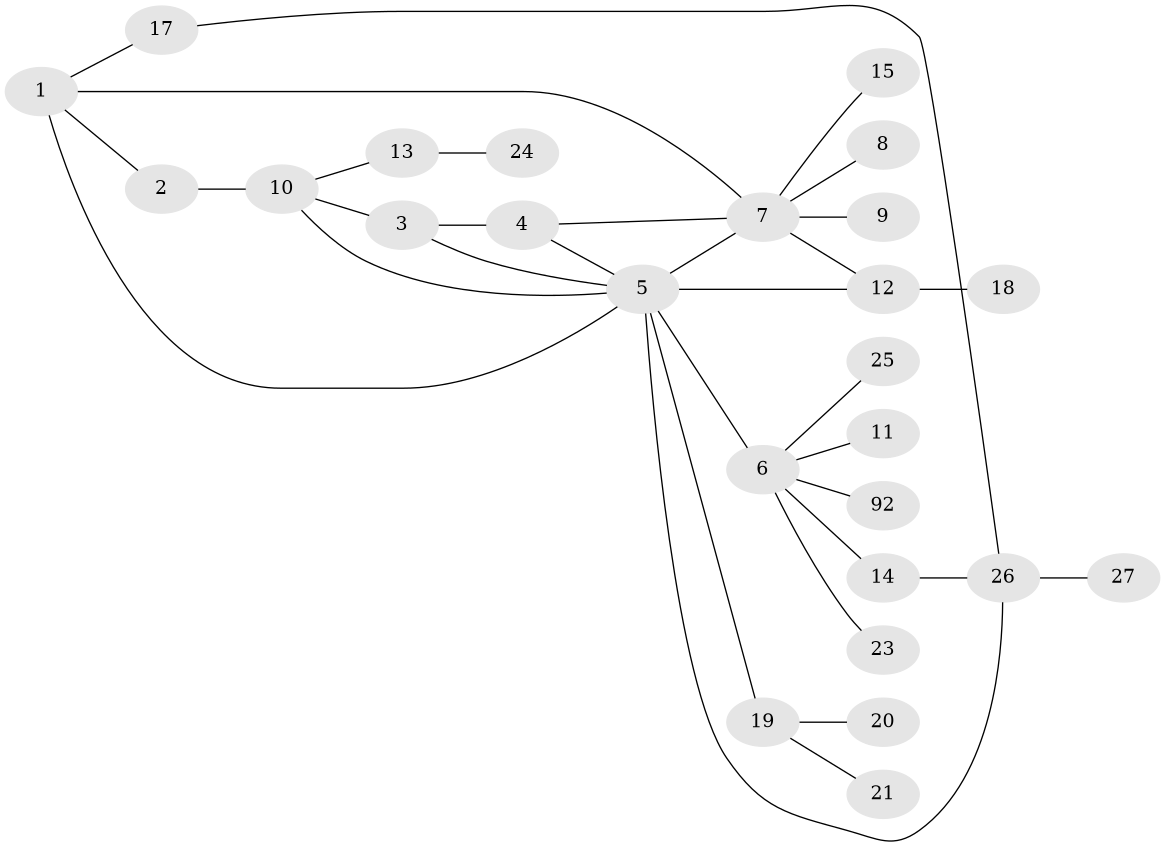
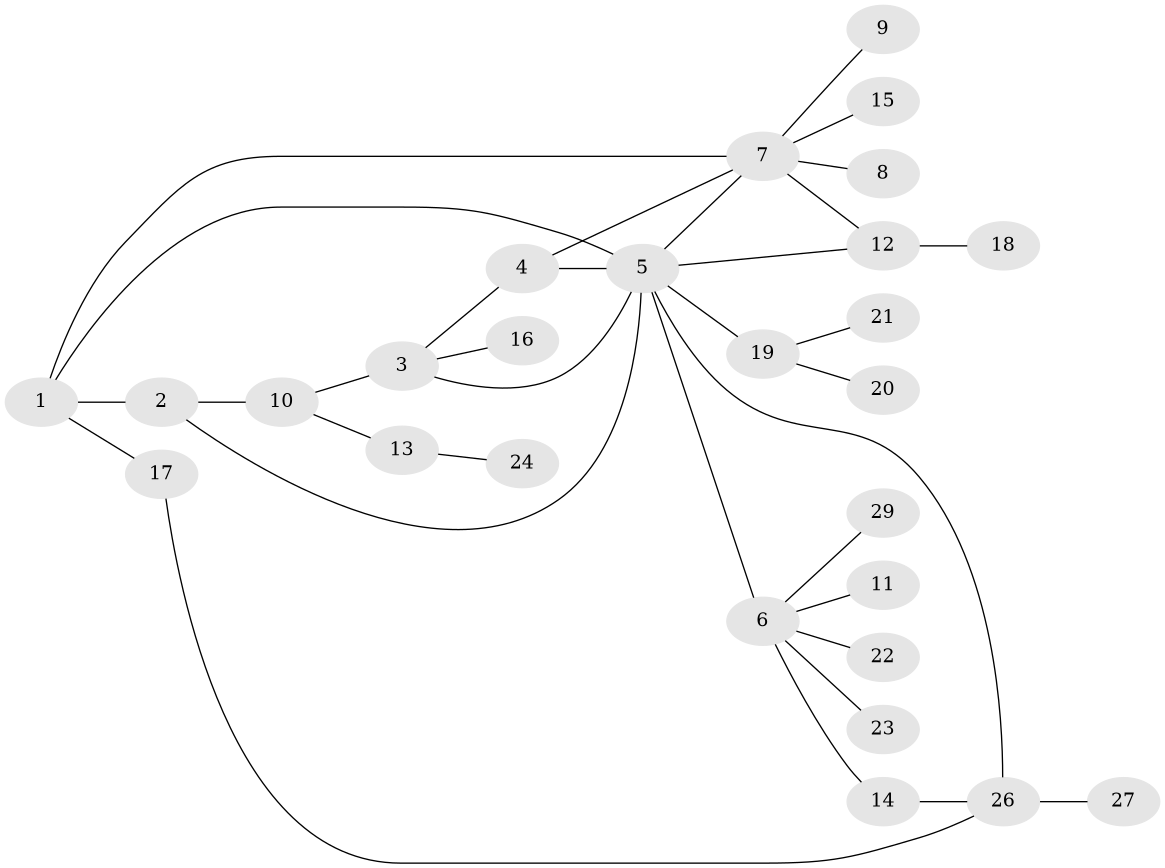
edge "10" -- "5": now "2" -- "5"
node "16": added
node "25": label "25" -> "29"
node "92": label "92" -> "22"
